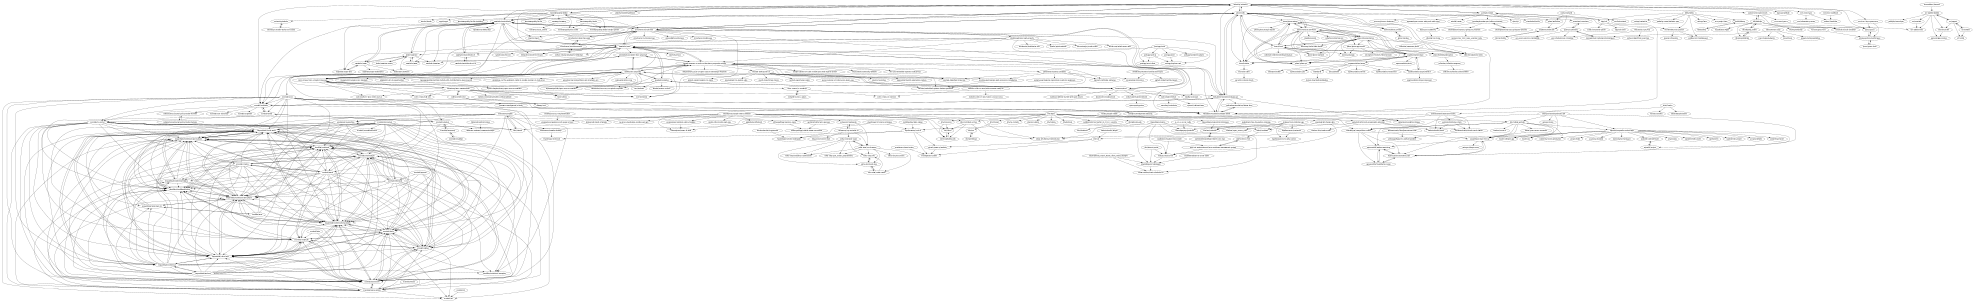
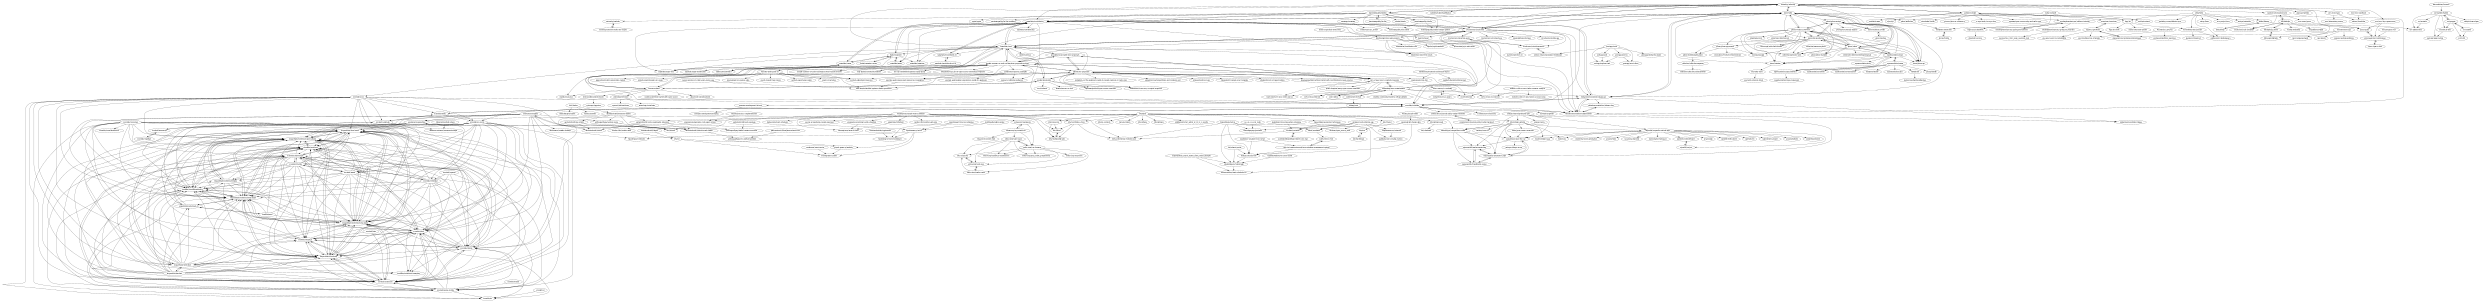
node "cn-xcpc-tools/cn-xcpc-docs": added
edge "idontknowjs/gsoc-web-projects" -> "anitab-org/anitab-forms-web": reversed
edge "Google-Summer-of-Code-Archive/gsoc-proposals-archive" -> "cncf/mentoring": removed
